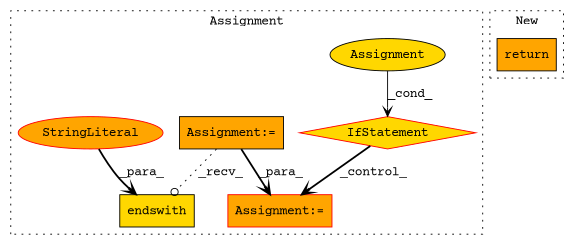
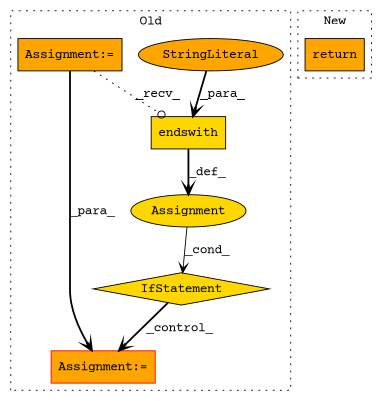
cluster "Assignment": label "Assignment" -> "Old"
node "StringLiteral": color red -> black
node "IfStatement": color red -> black
edge "endswith" -> "Assignment": added, label "_def_"
